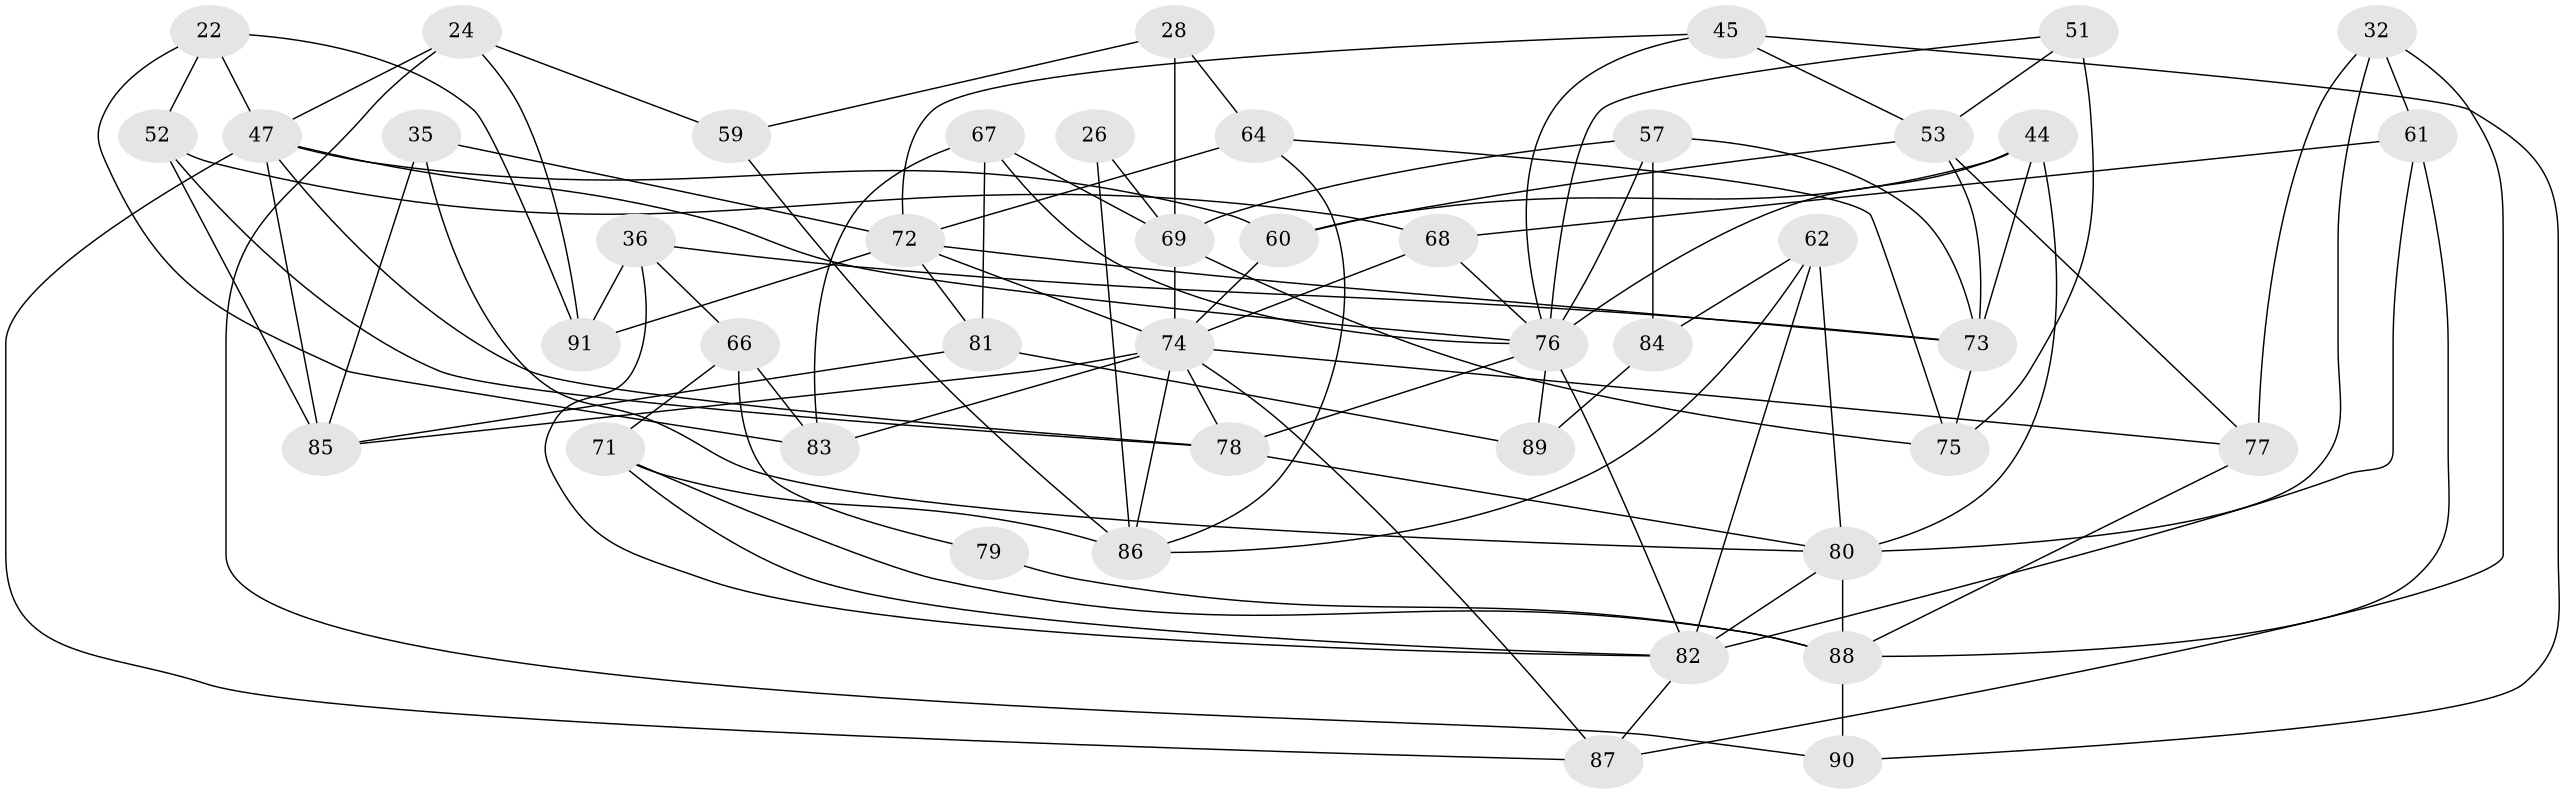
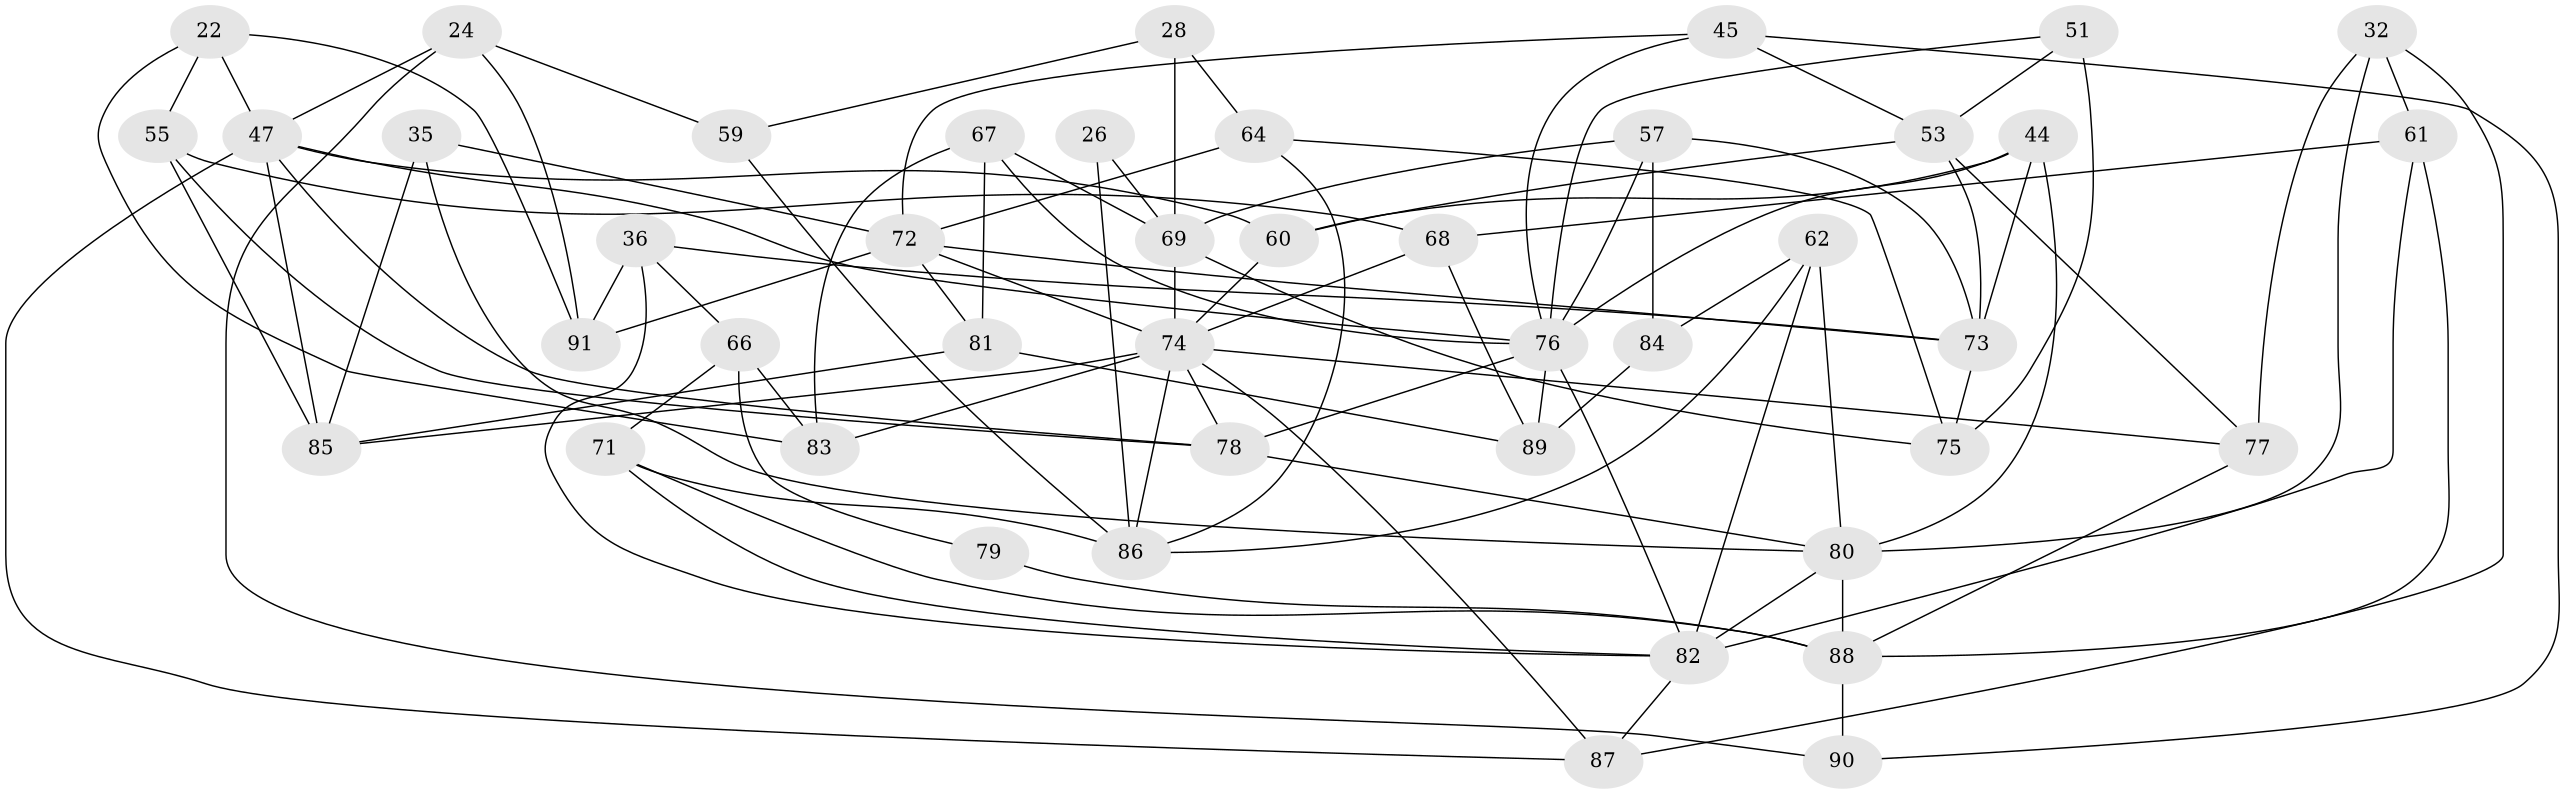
node "52": label "52" -> "55"
edge "68" -- "76": now "68" -- "89"
